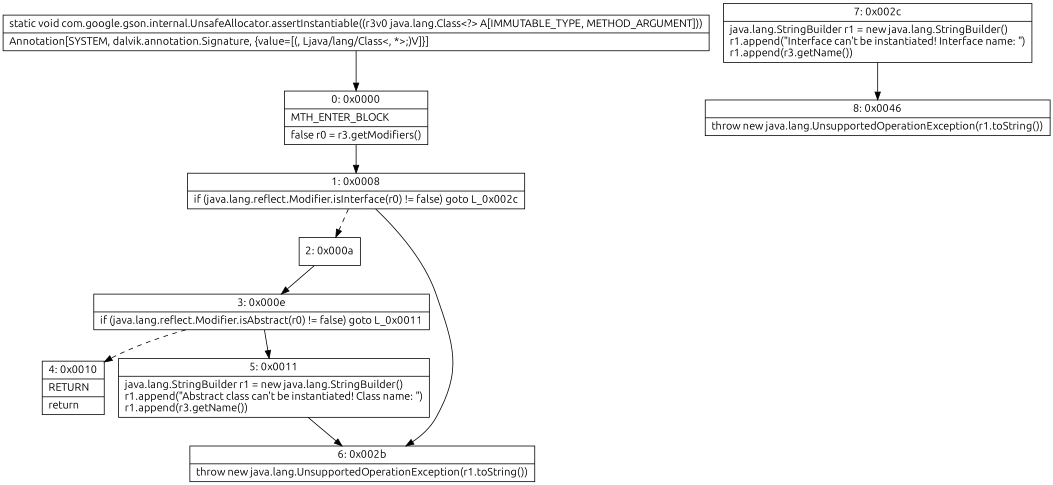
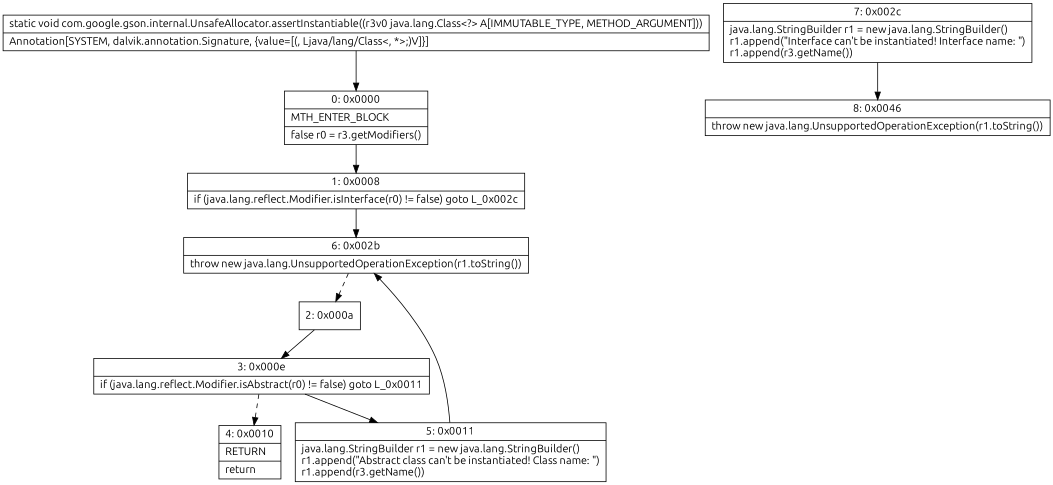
edge "1: 0x0008" -> "2: 0x000a": now "6: 0x002b" -> "2: 0x000a"
